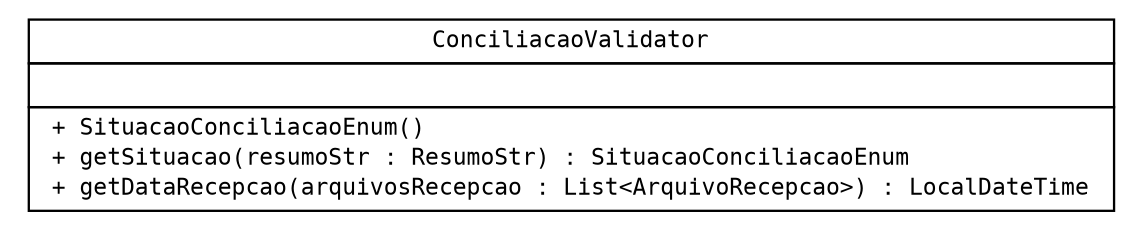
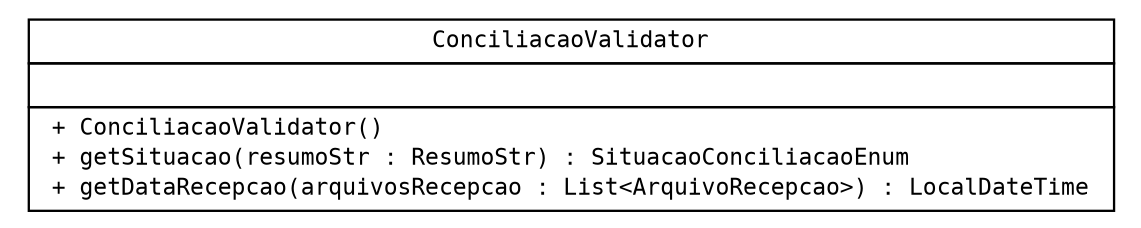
node "ConciliacaoValidator": text "+ SituacaoConciliacaoEnum()" -> "+ ConciliacaoValidator()"
